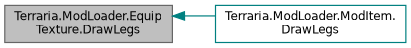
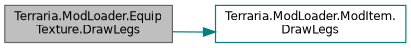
edge "Terraria.ModLoader.ModItem. DrawLegs" -> "Terraria.ModLoader.Equip Texture.DrawLegs": reversed
